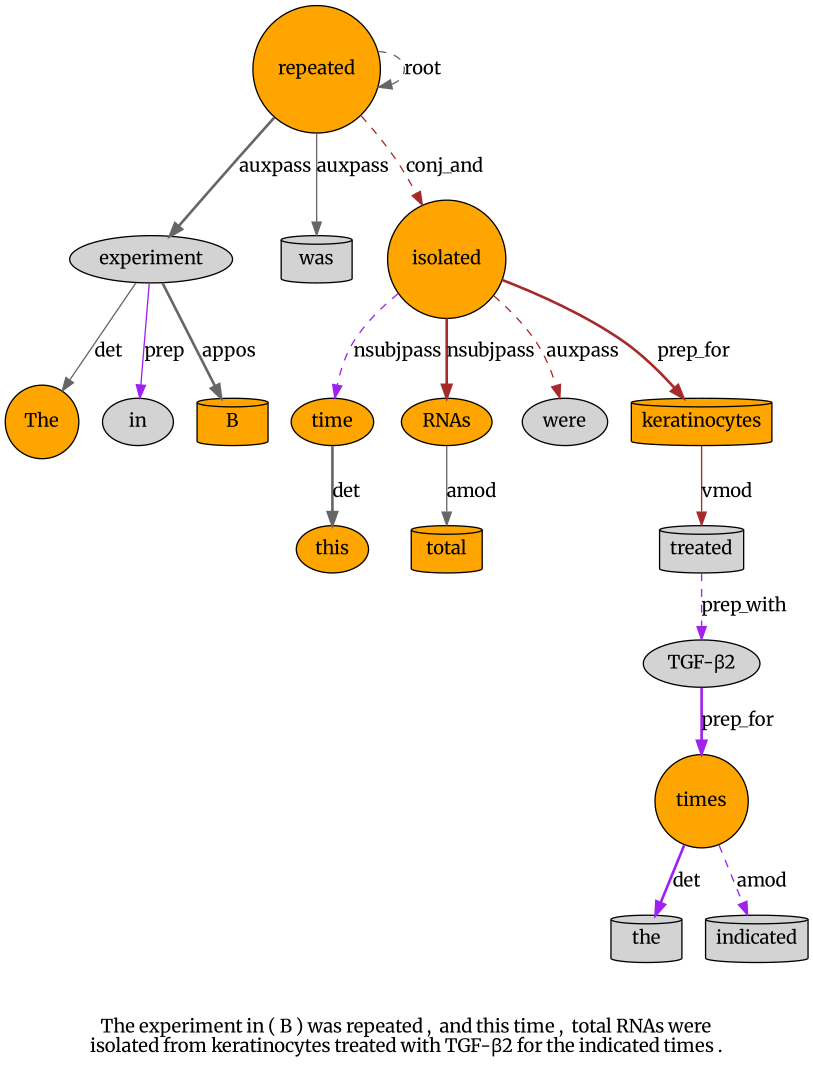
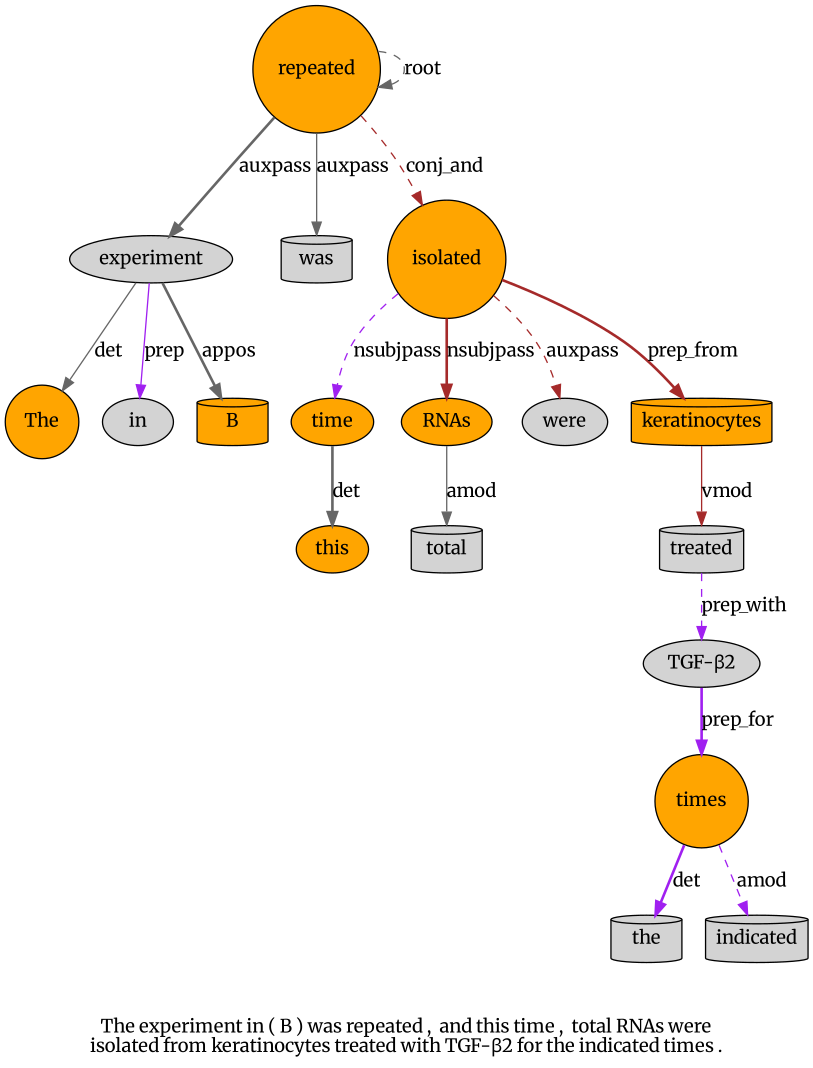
edge "isolated" -> "keratinocytes": label "prep_for" -> "prep_from"
node "total": fillcolor orange -> lightgrey
